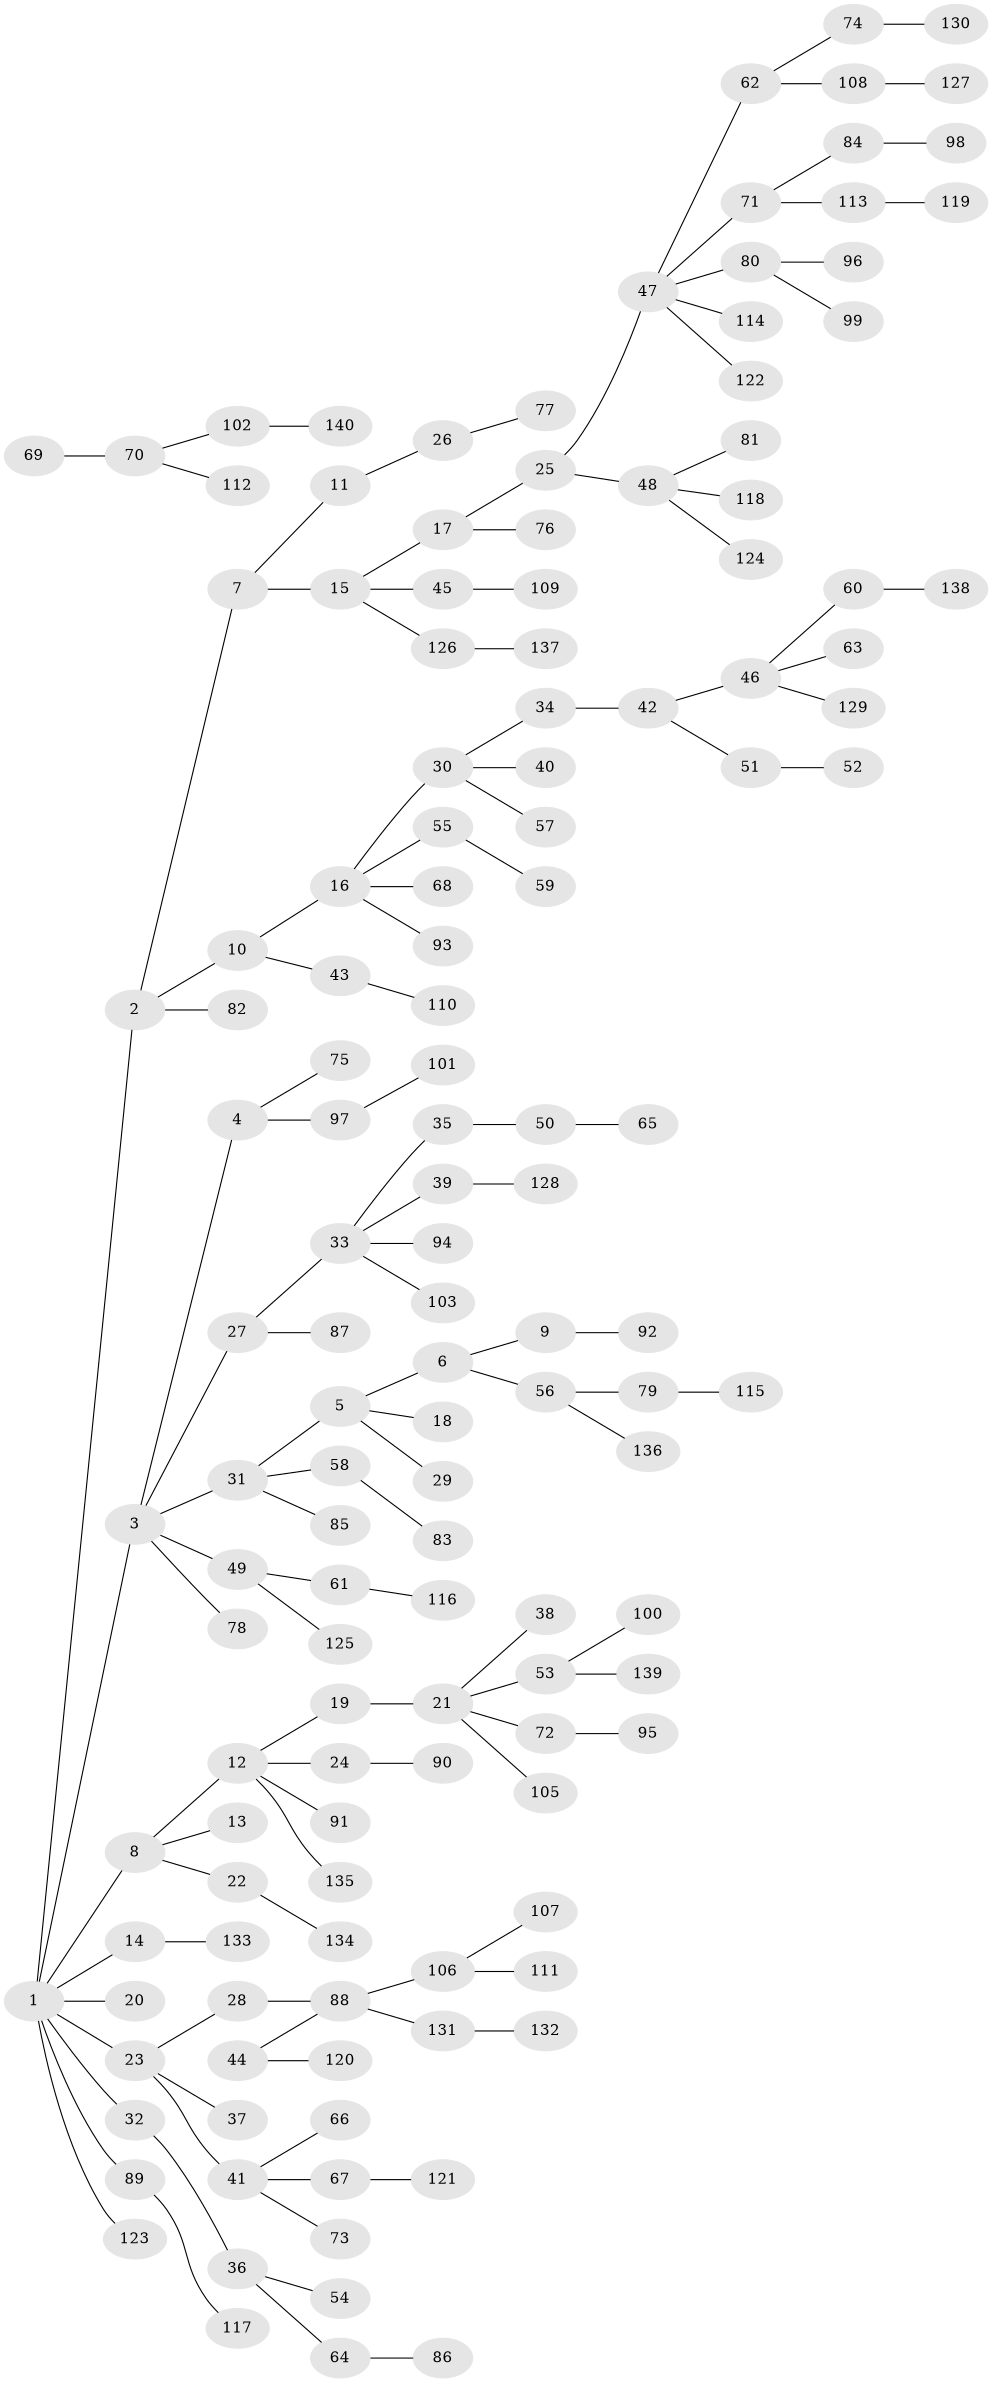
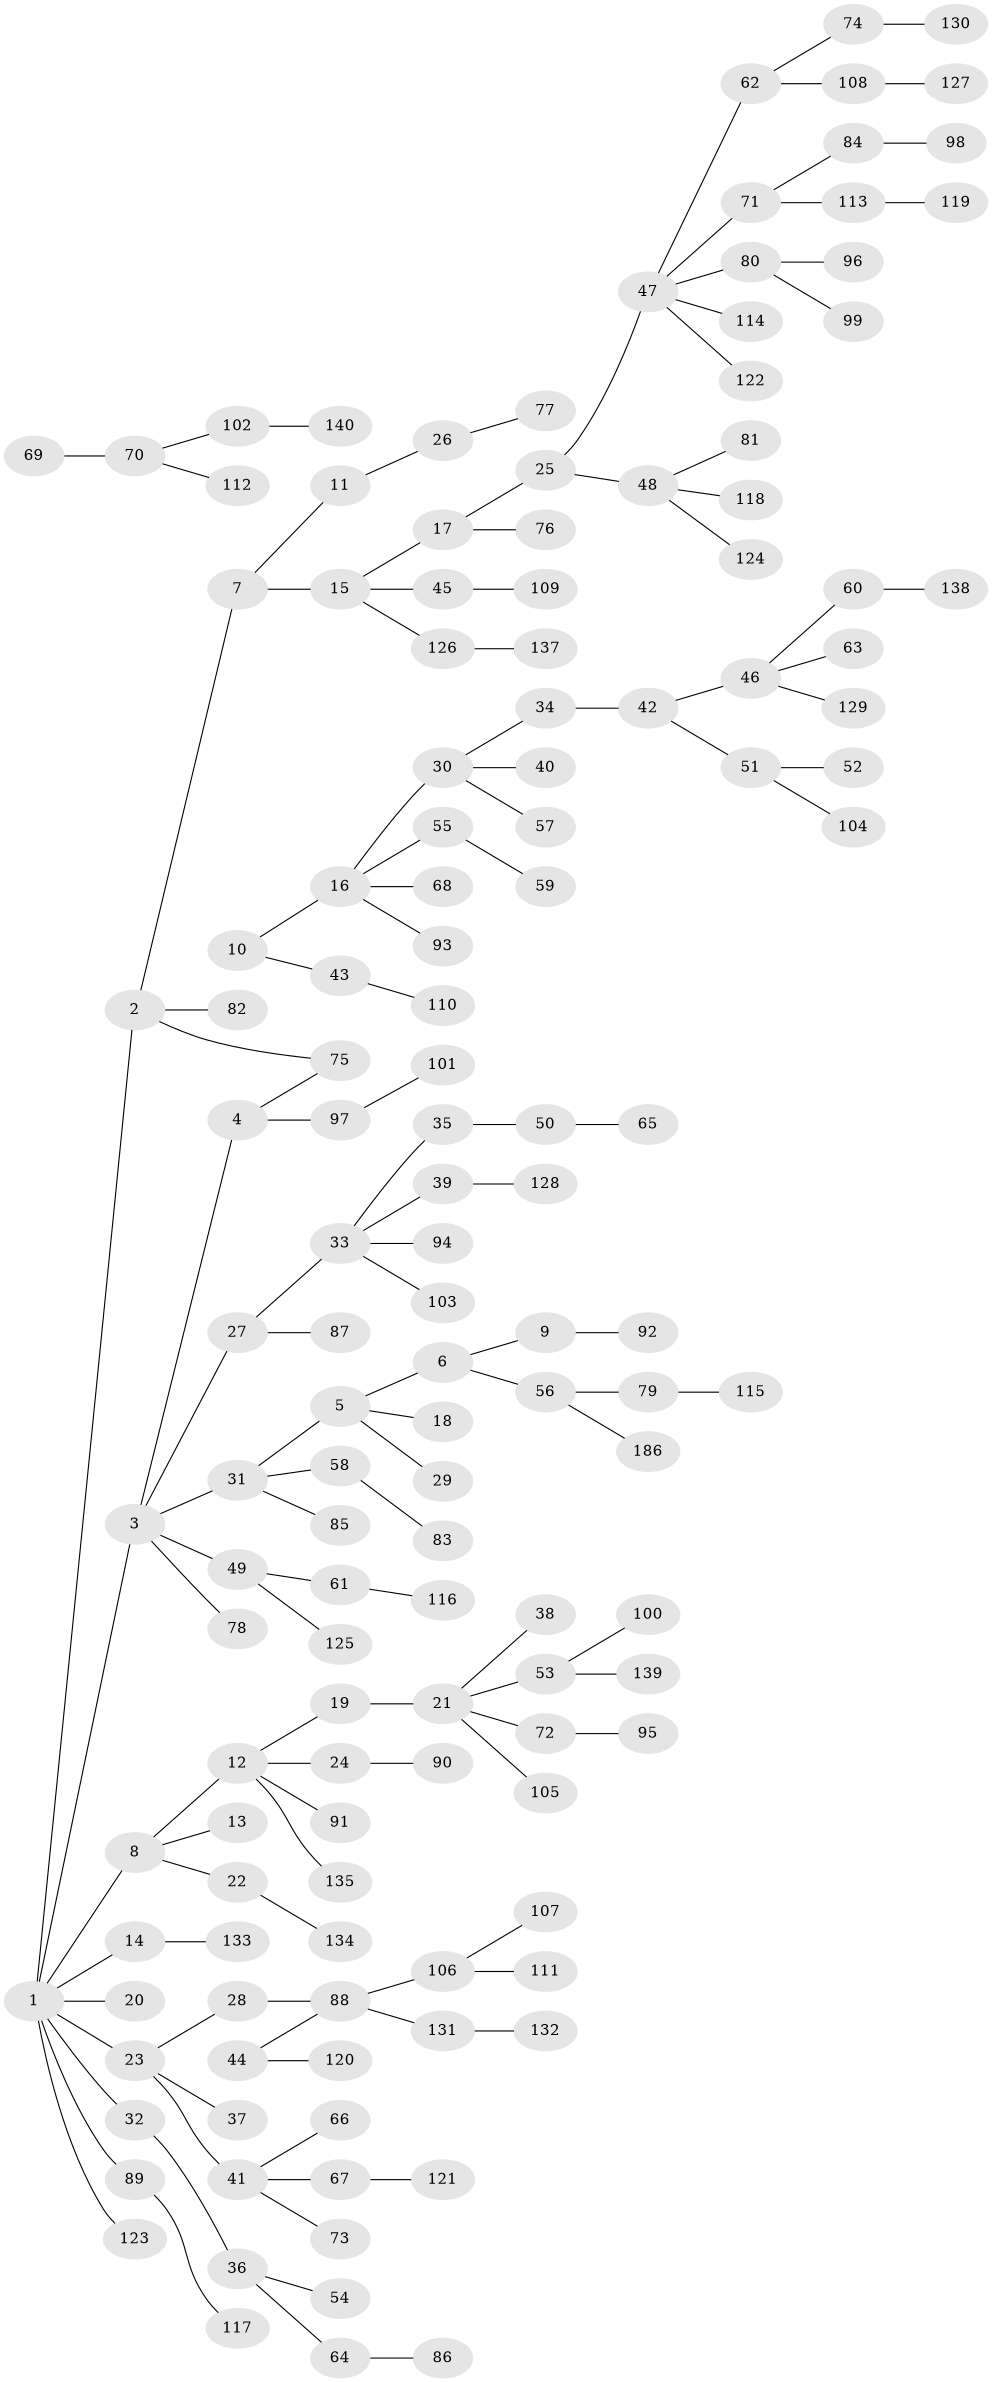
node "104": added
edge "10" -- "2": now "75" -- "2"
node "136": label "136" -> "186"
